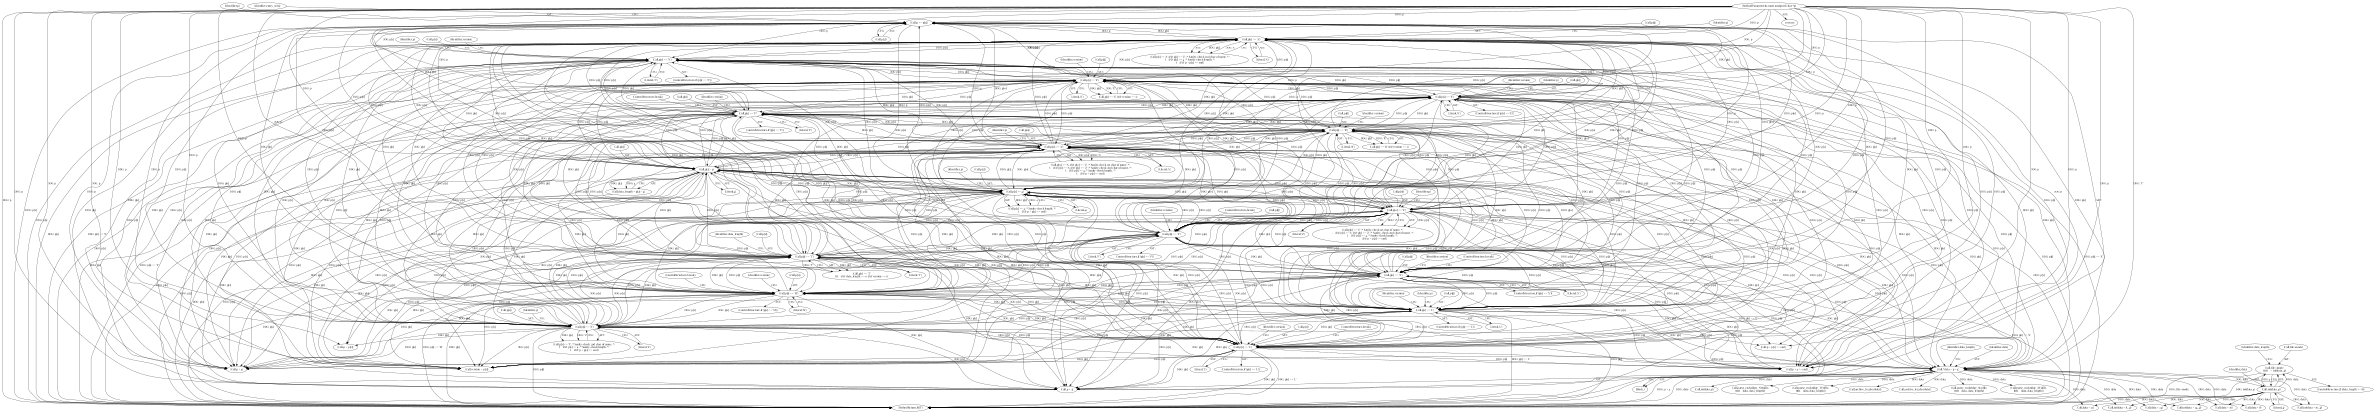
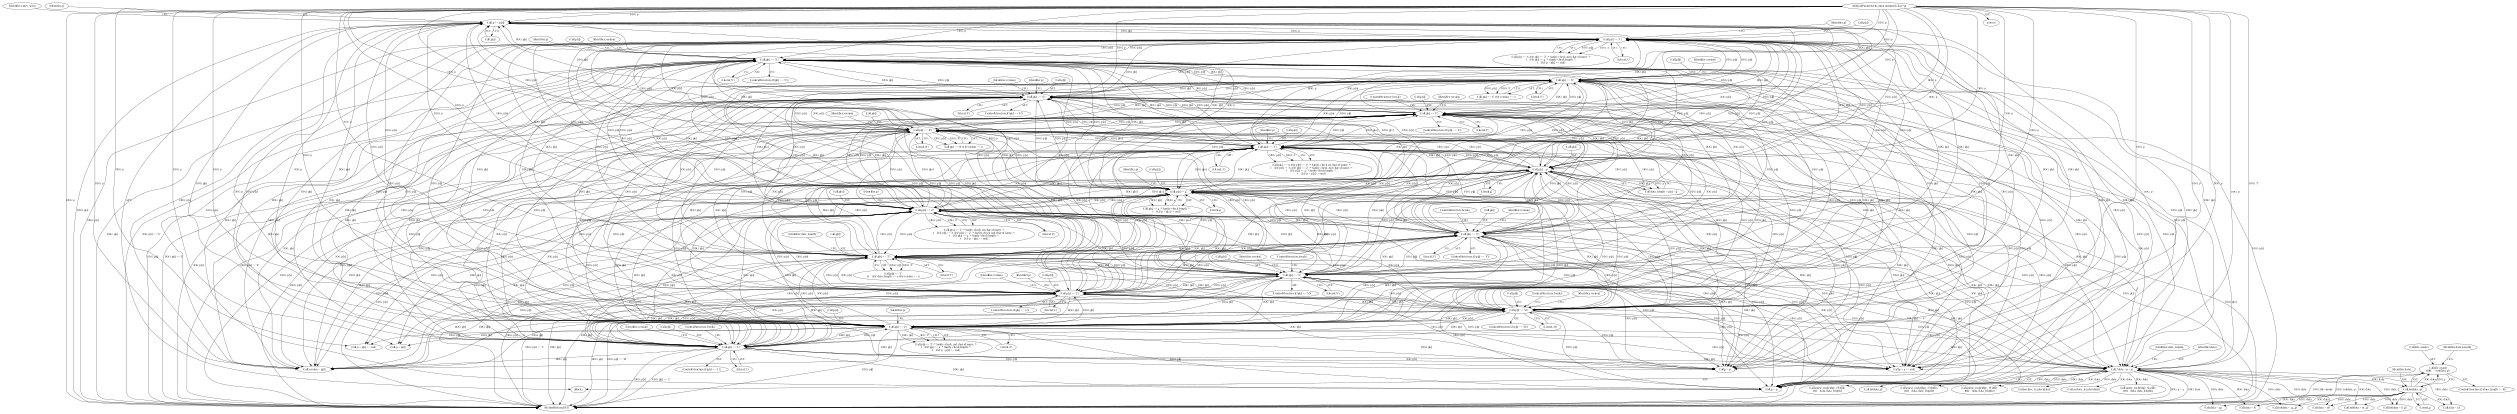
edge "(MethodParameterIn,const unsigned char *p)" -> "(Call,p[1] == 'T')": label "DDG: p" -> "AST: p"
edge "(Call,p[1] == 'X')" -> "(Call,p[1] == 'M')": removed, label "DDG: p[1]"
